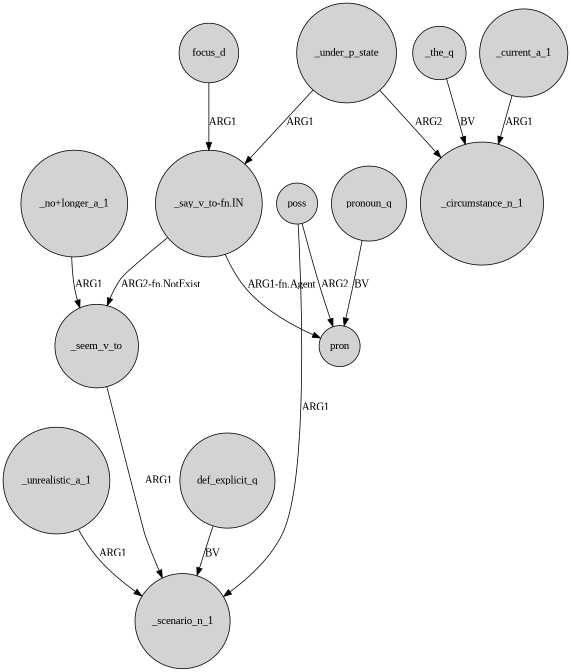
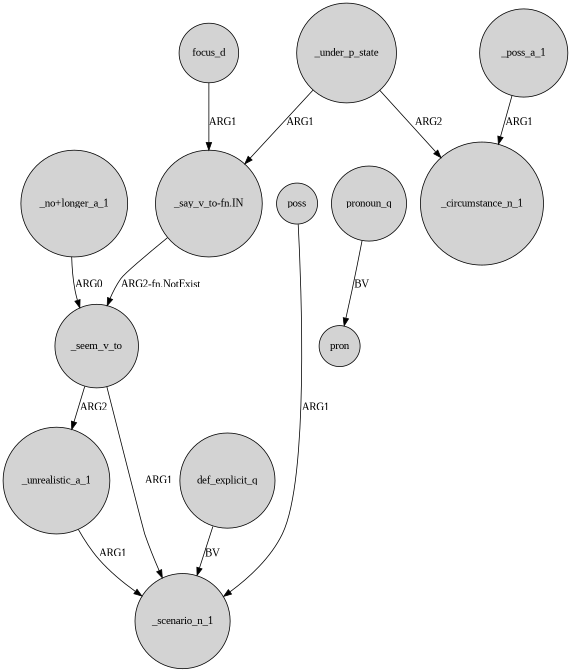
node "_the_q": removed
node "_current_a_1": label "_current_a_1" -> "_poss_a_1"
edge "poss" -> "pron": removed, label "ARG2"
edge "_no+longer_a_1" -> "_seem_v_to": label "ARG1" -> "ARG0"
edge "_say_v_to-fn.IN" -> "pron": removed, label "ARG1-fn.Agent"
edge "_seem_v_to" -> "_unrealistic_a_1": added, label "ARG2"
